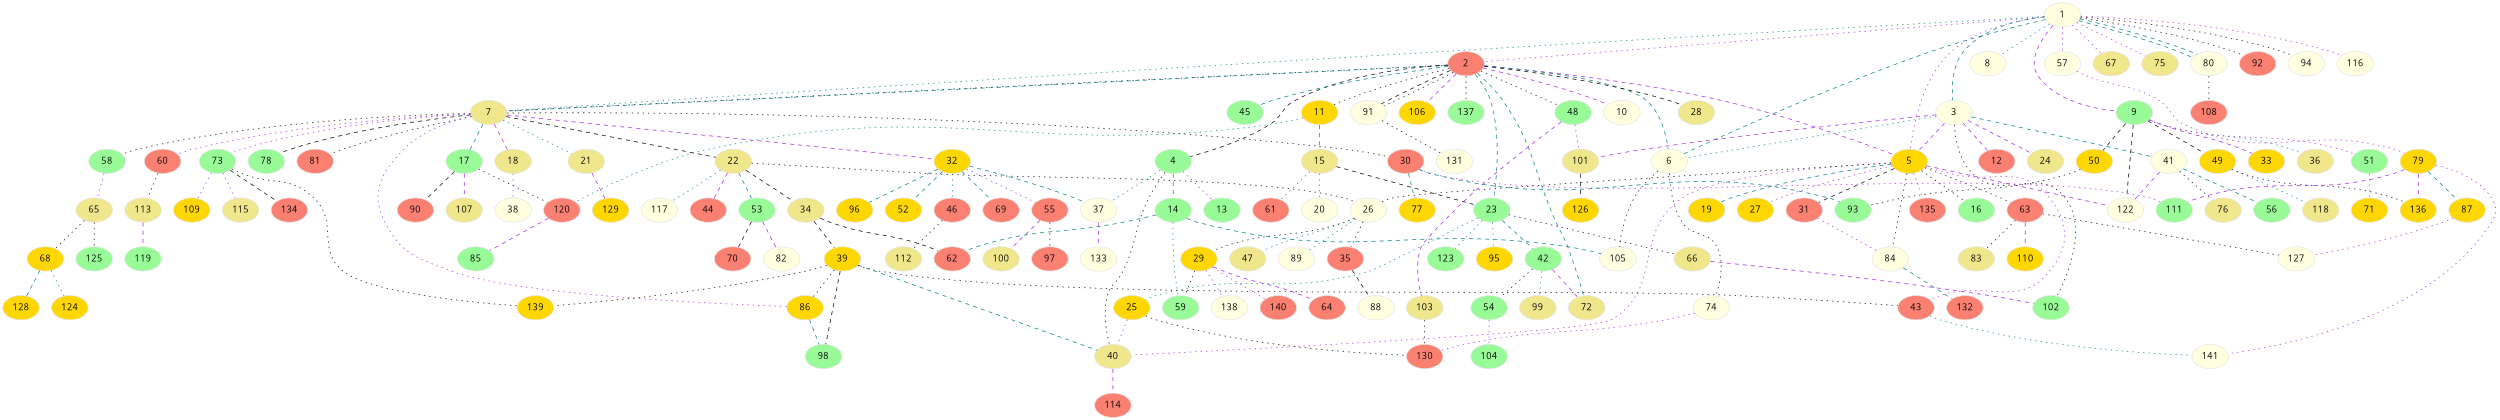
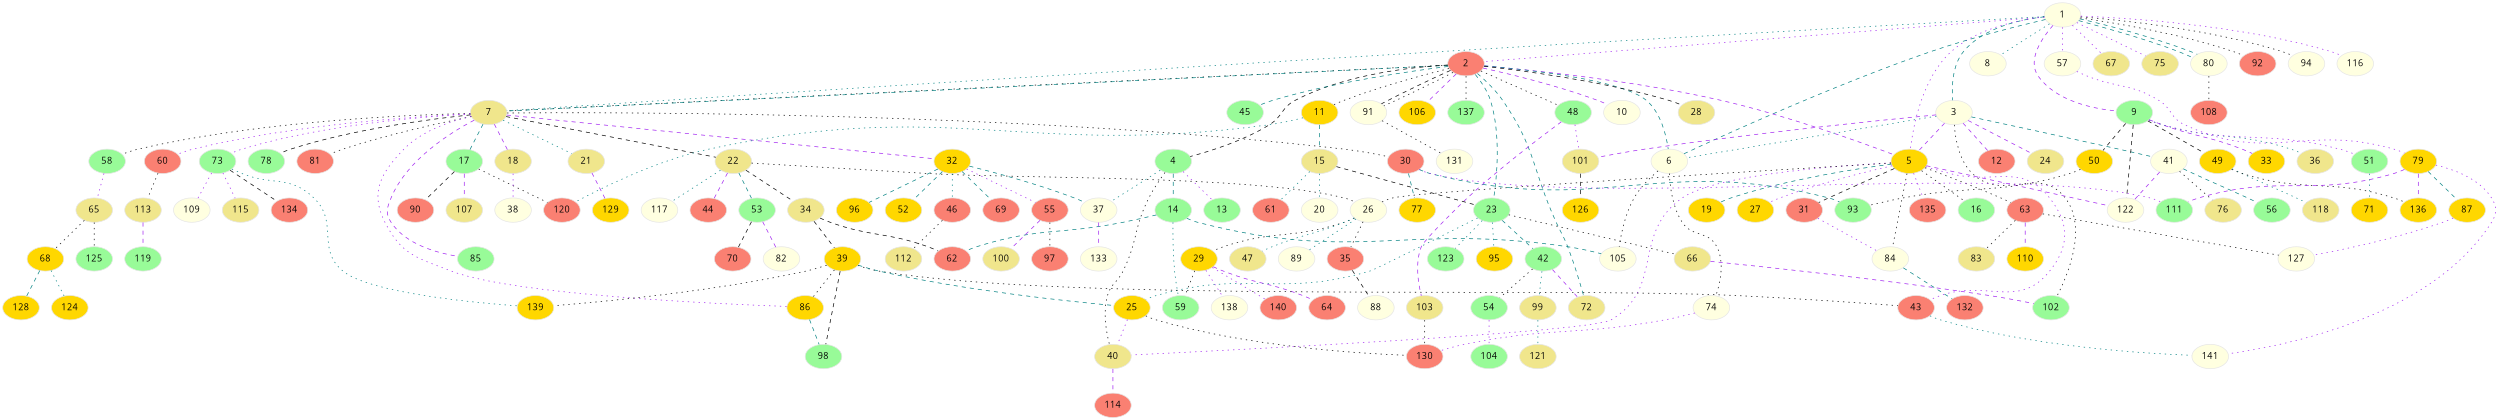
node "109": fillcolor gold -> lightyellow
edge "120" -- "85": now "7" -- "85"
edge "73" -- "139": color black -> teal
edge "39" -- "40": now "39" -- "25"
node "121": added
